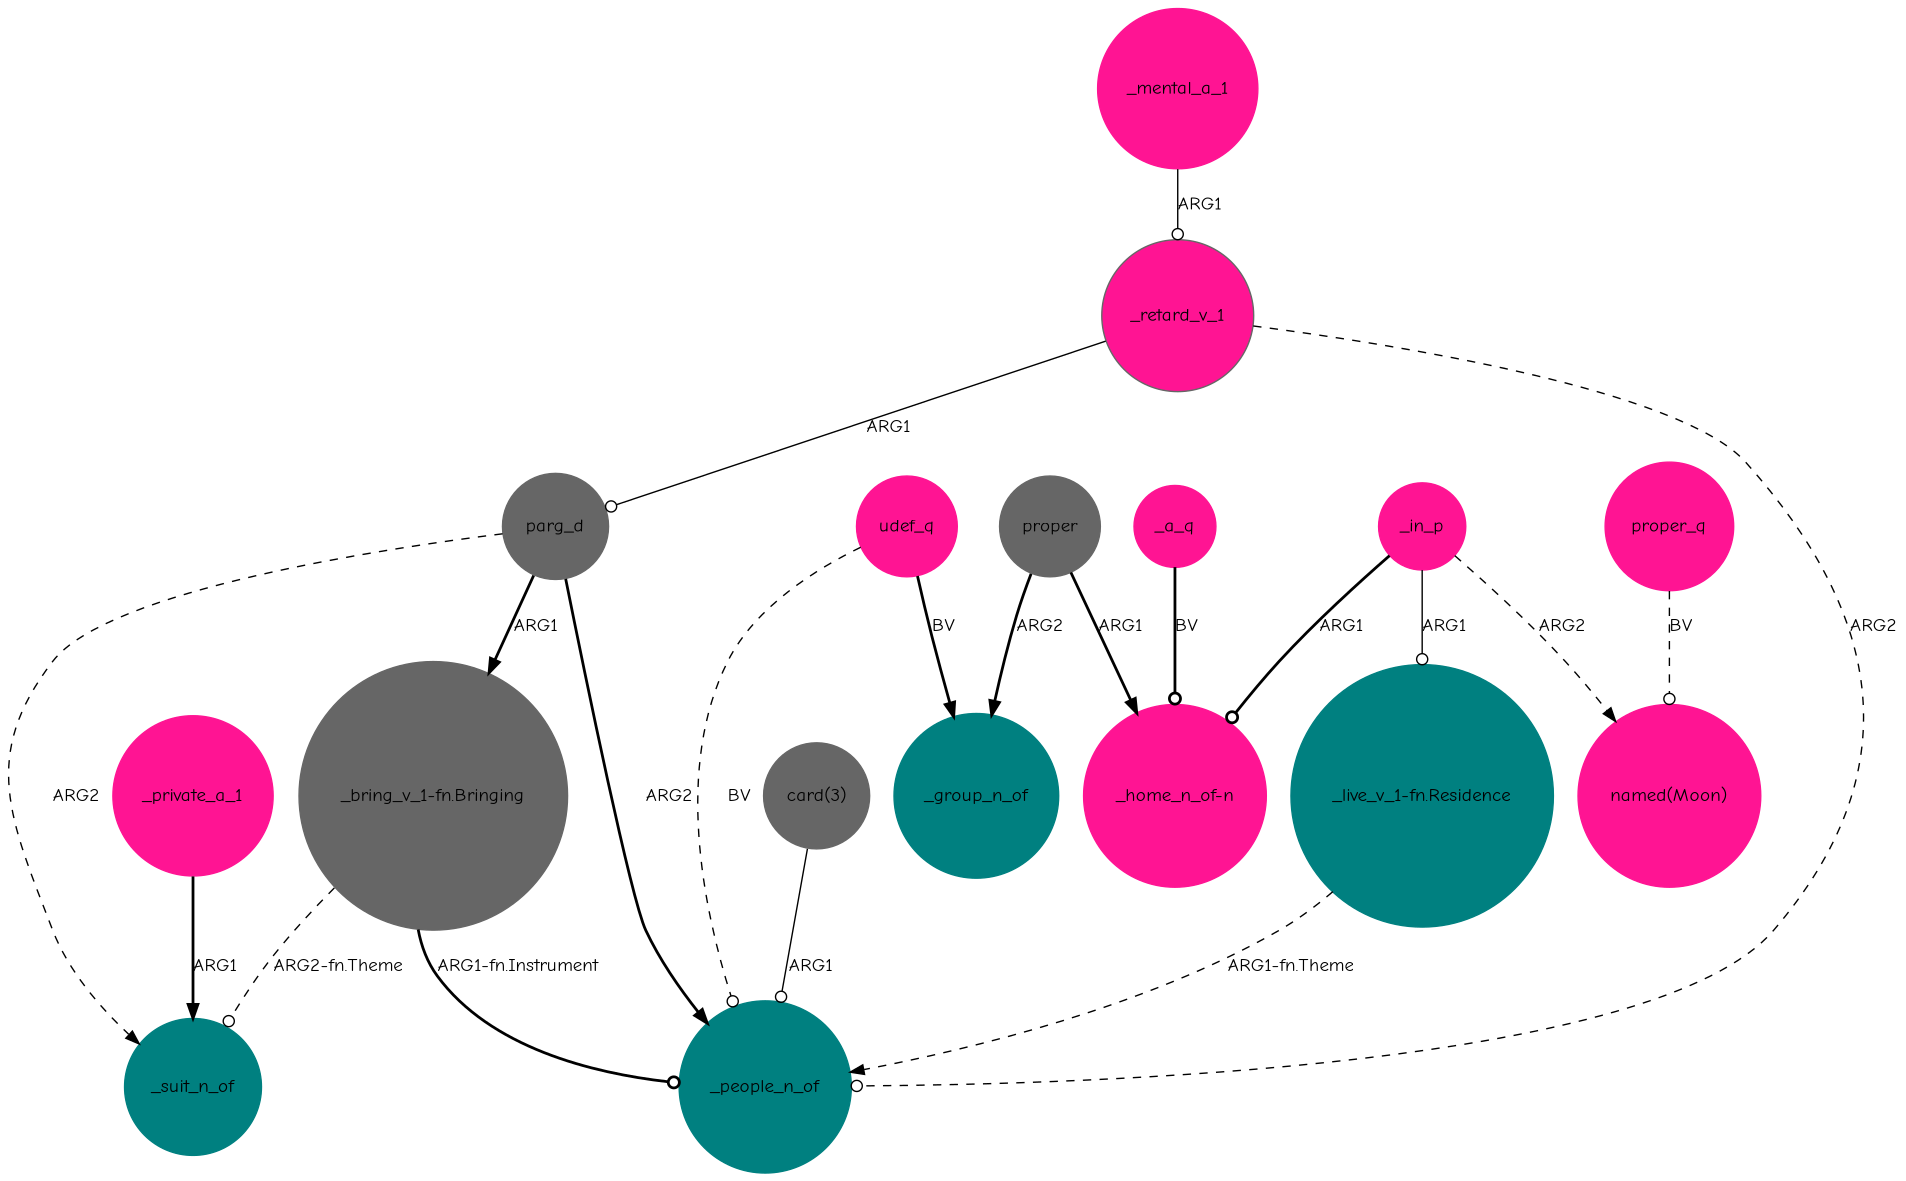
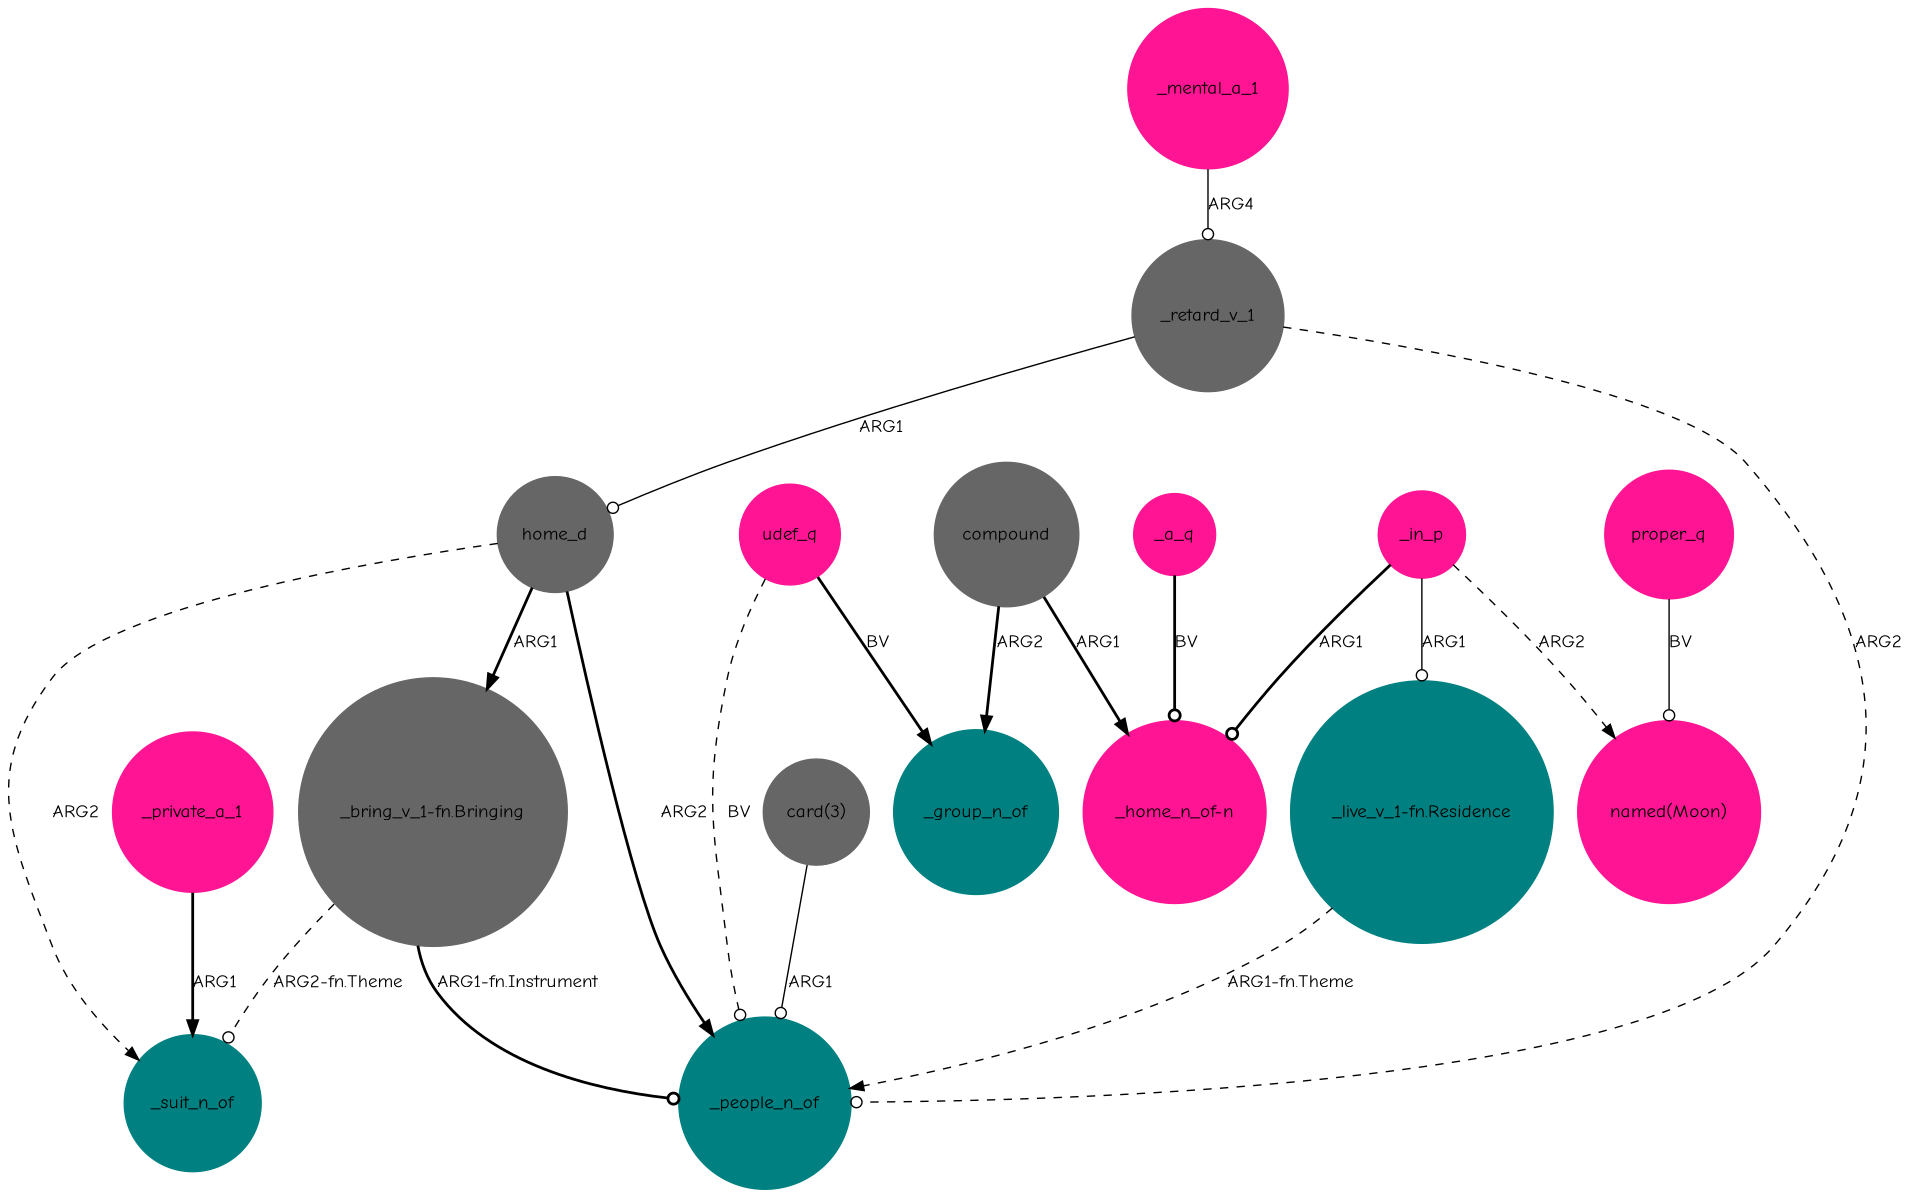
edge "_mental_a_1" -> "_retard_v_1": label "ARG1" -> "ARG4"
node "_retard_v_1": fillcolor deeppink -> gray40
node "parg_d": label "parg_d" -> "home_d"
node "proper": label "proper" -> "compound"
edge "proper_q" -> "named(Moon)": style dashed -> solid
